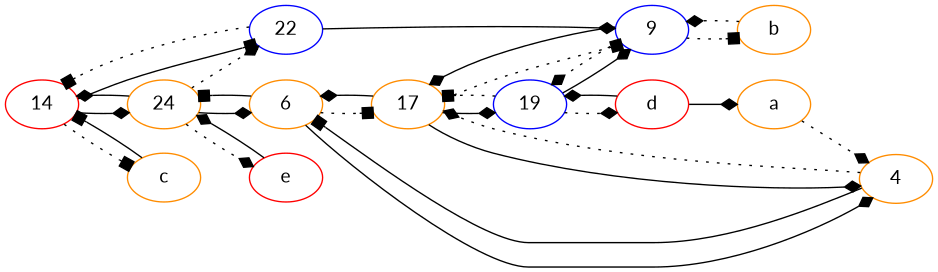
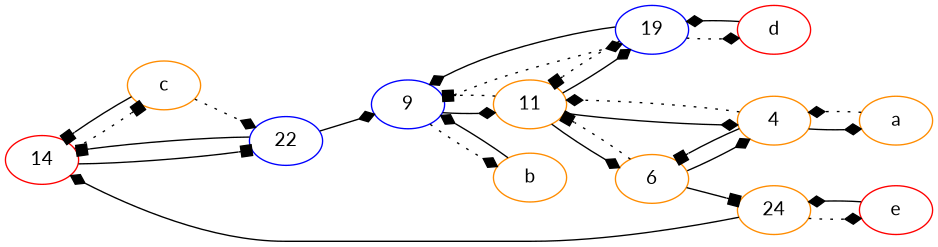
edge "b" -> "9": style dotted -> solid
edge "9" -> "b": arrowhead box -> diamond
edge "22" -> "14": style dotted -> solid
edge "24" -> "22": now "c" -> "22"
node "17": label "17" -> "11"
edge "d" -> "a": now "4" -> "a"
edge "14" -> "24": removed
edge "24" -> "6": removed
